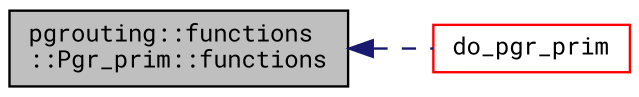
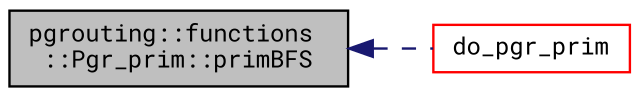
node "pgrouting::functions ::Pgr_prim::functions": label "pgrouting::functions ::Pgr_prim::functions" -> "pgrouting::functions ::Pgr_prim::primBFS"
